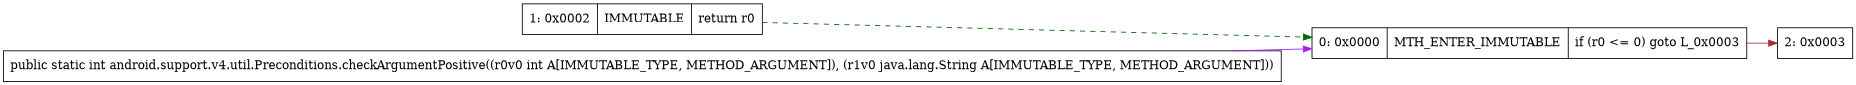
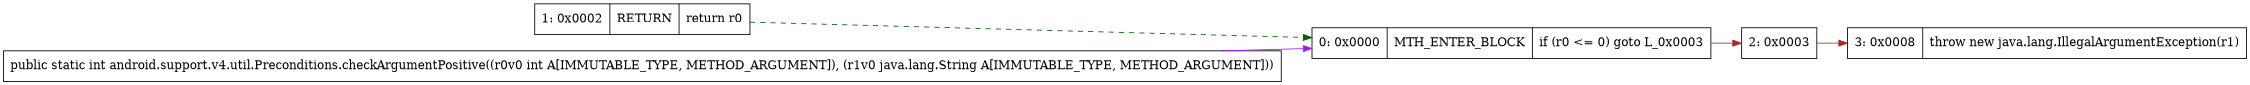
node "1: 0x0002": text "IMMUTABLE" -> "RETURN"
node "0: 0x0000": text "MTH_ENTER_IMMUTABLE" -> "MTH_ENTER_BLOCK"
node "3: 0x0008": added
